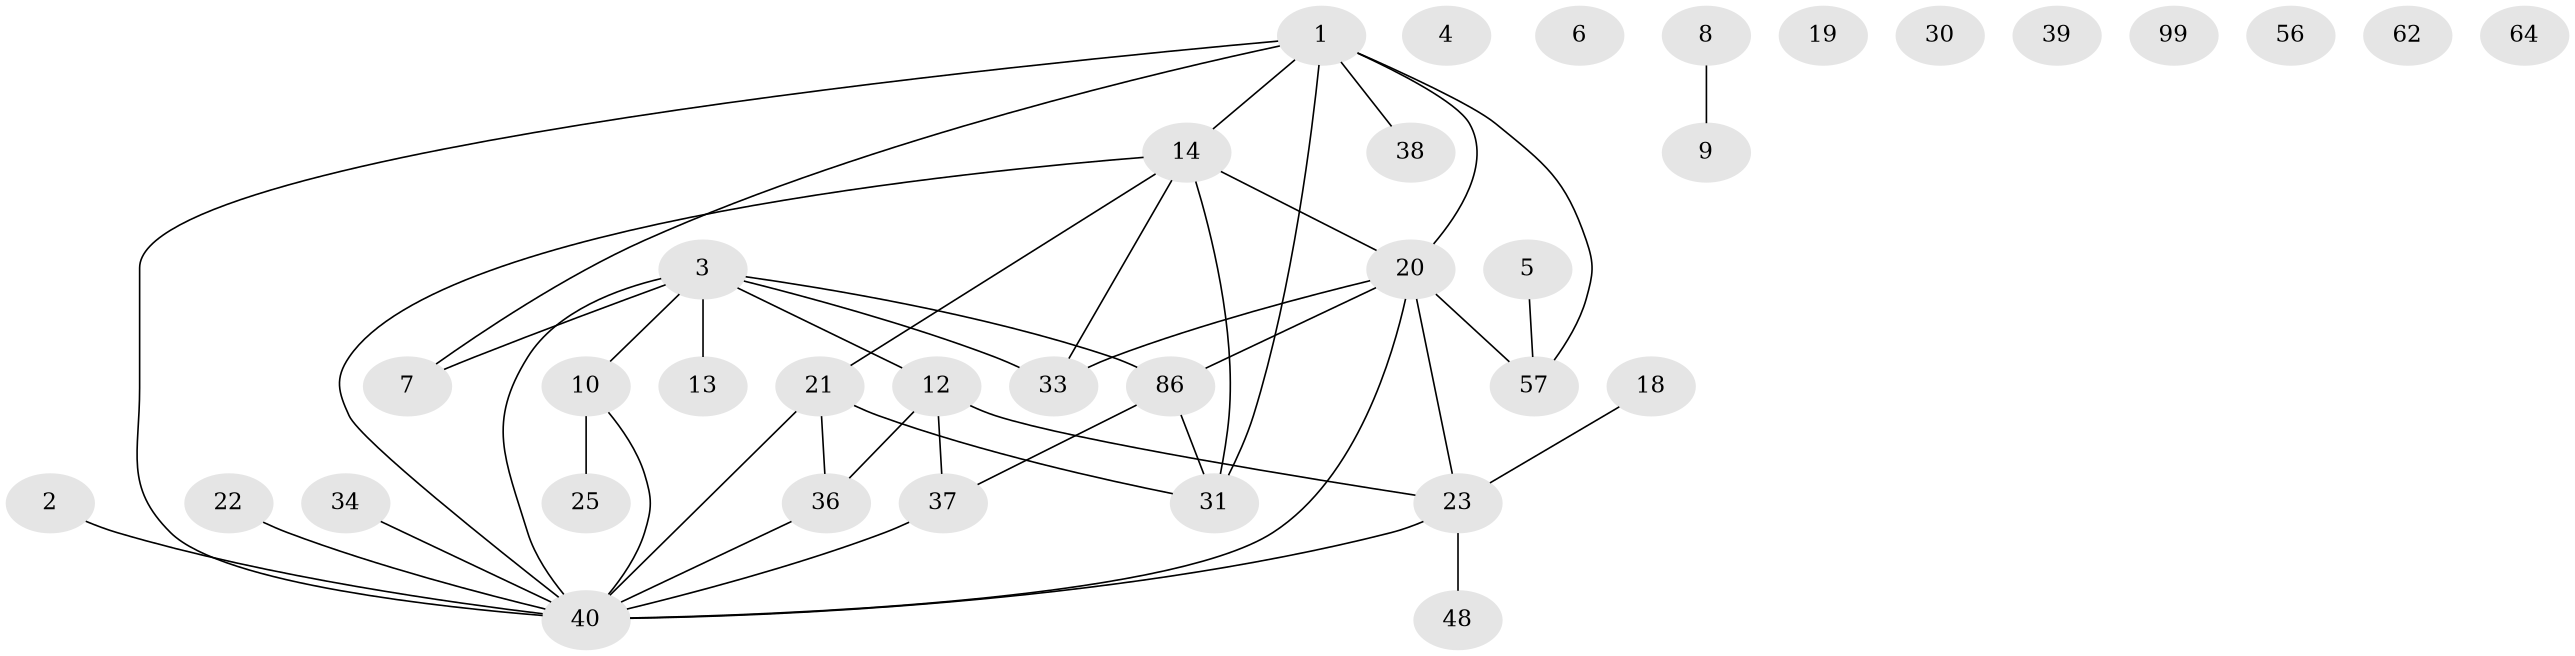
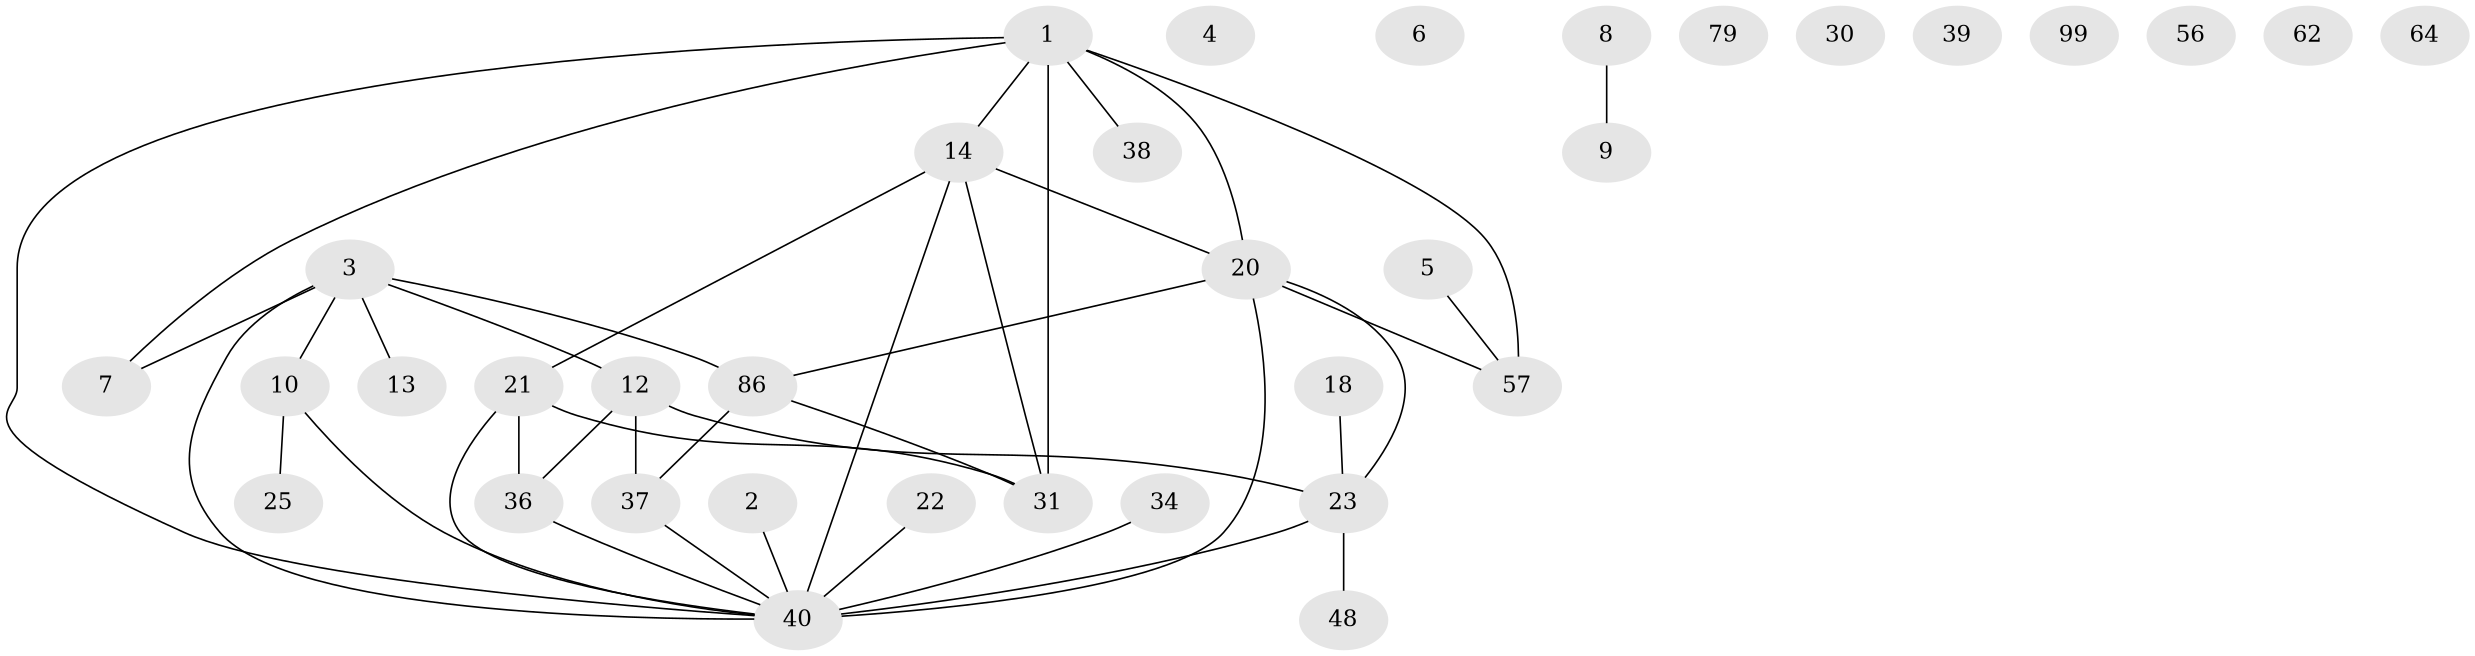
node "19": label "19" -> "79"
node "33": removed
